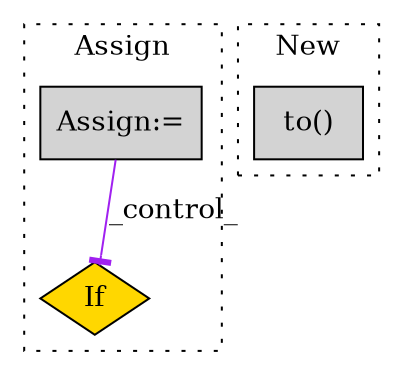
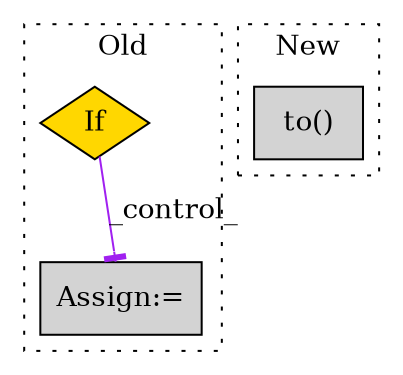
cluster "Assign": label "Assign" -> "Old"
edge "Assign:=" -> "If": reversed
